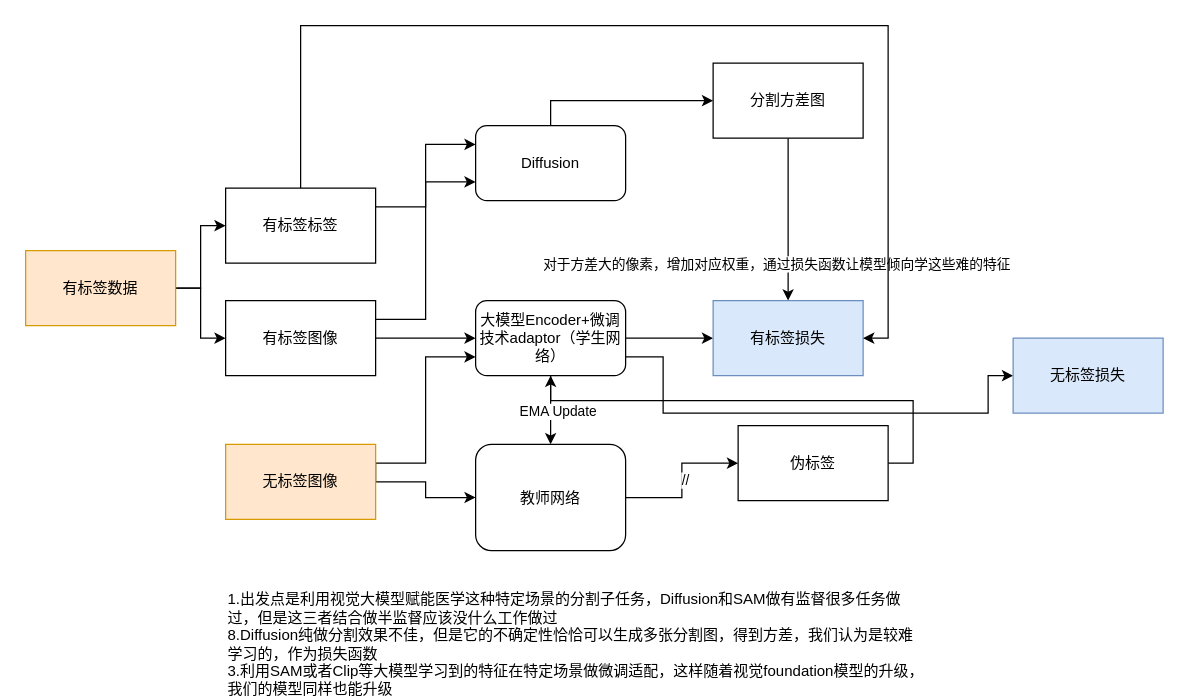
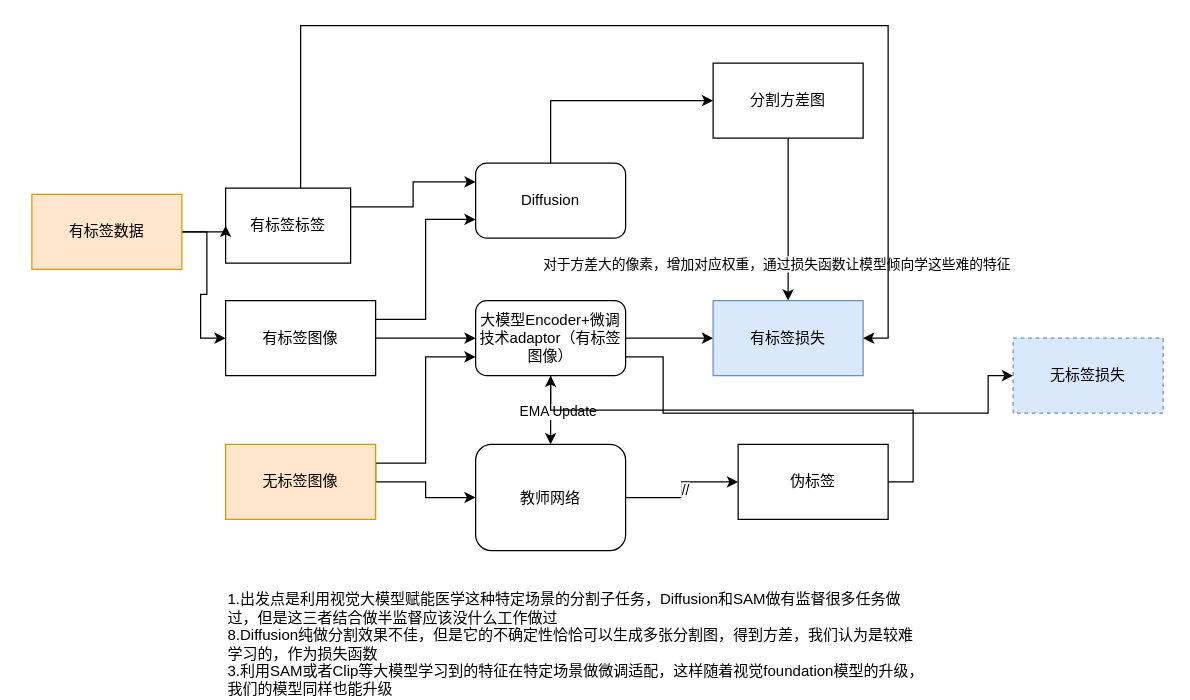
node "Diffusion": moved (551, 163) -> (551, 201)
node "有标签标签": size 150x75 -> 125x75
node "有标签数据": moved (101, 288) -> (107, 232)
node "大模型Encoder+微调技术adaptor（学生网络）": label "大模型Encoder+微调技术adaptor（学生网络）" -> "大模型Encoder+微调技术adaptor（有标签图像）"
node "无标签损失": style solid -> dashed
node "伪标签": moved (813, 463) -> (813, 482)
